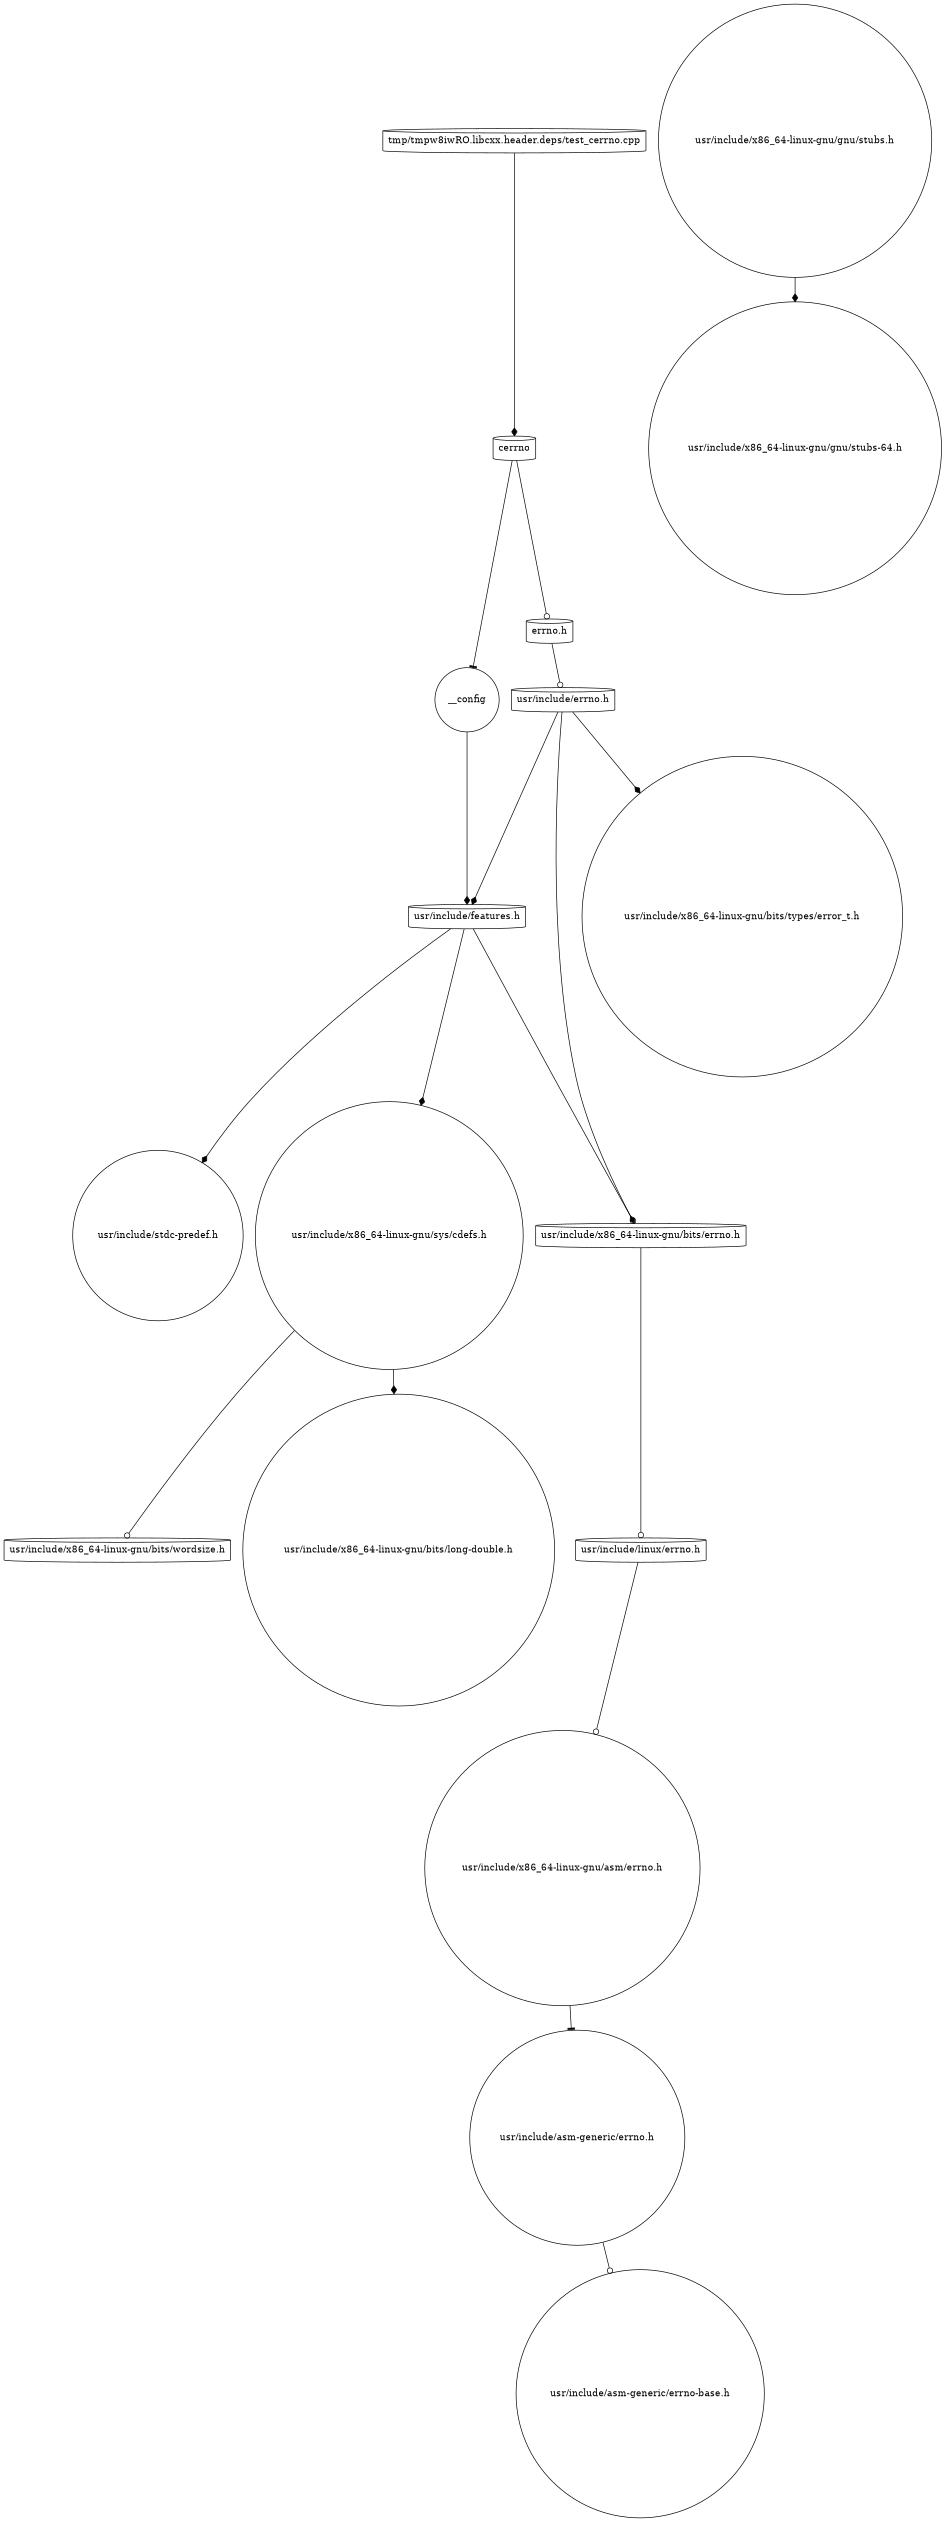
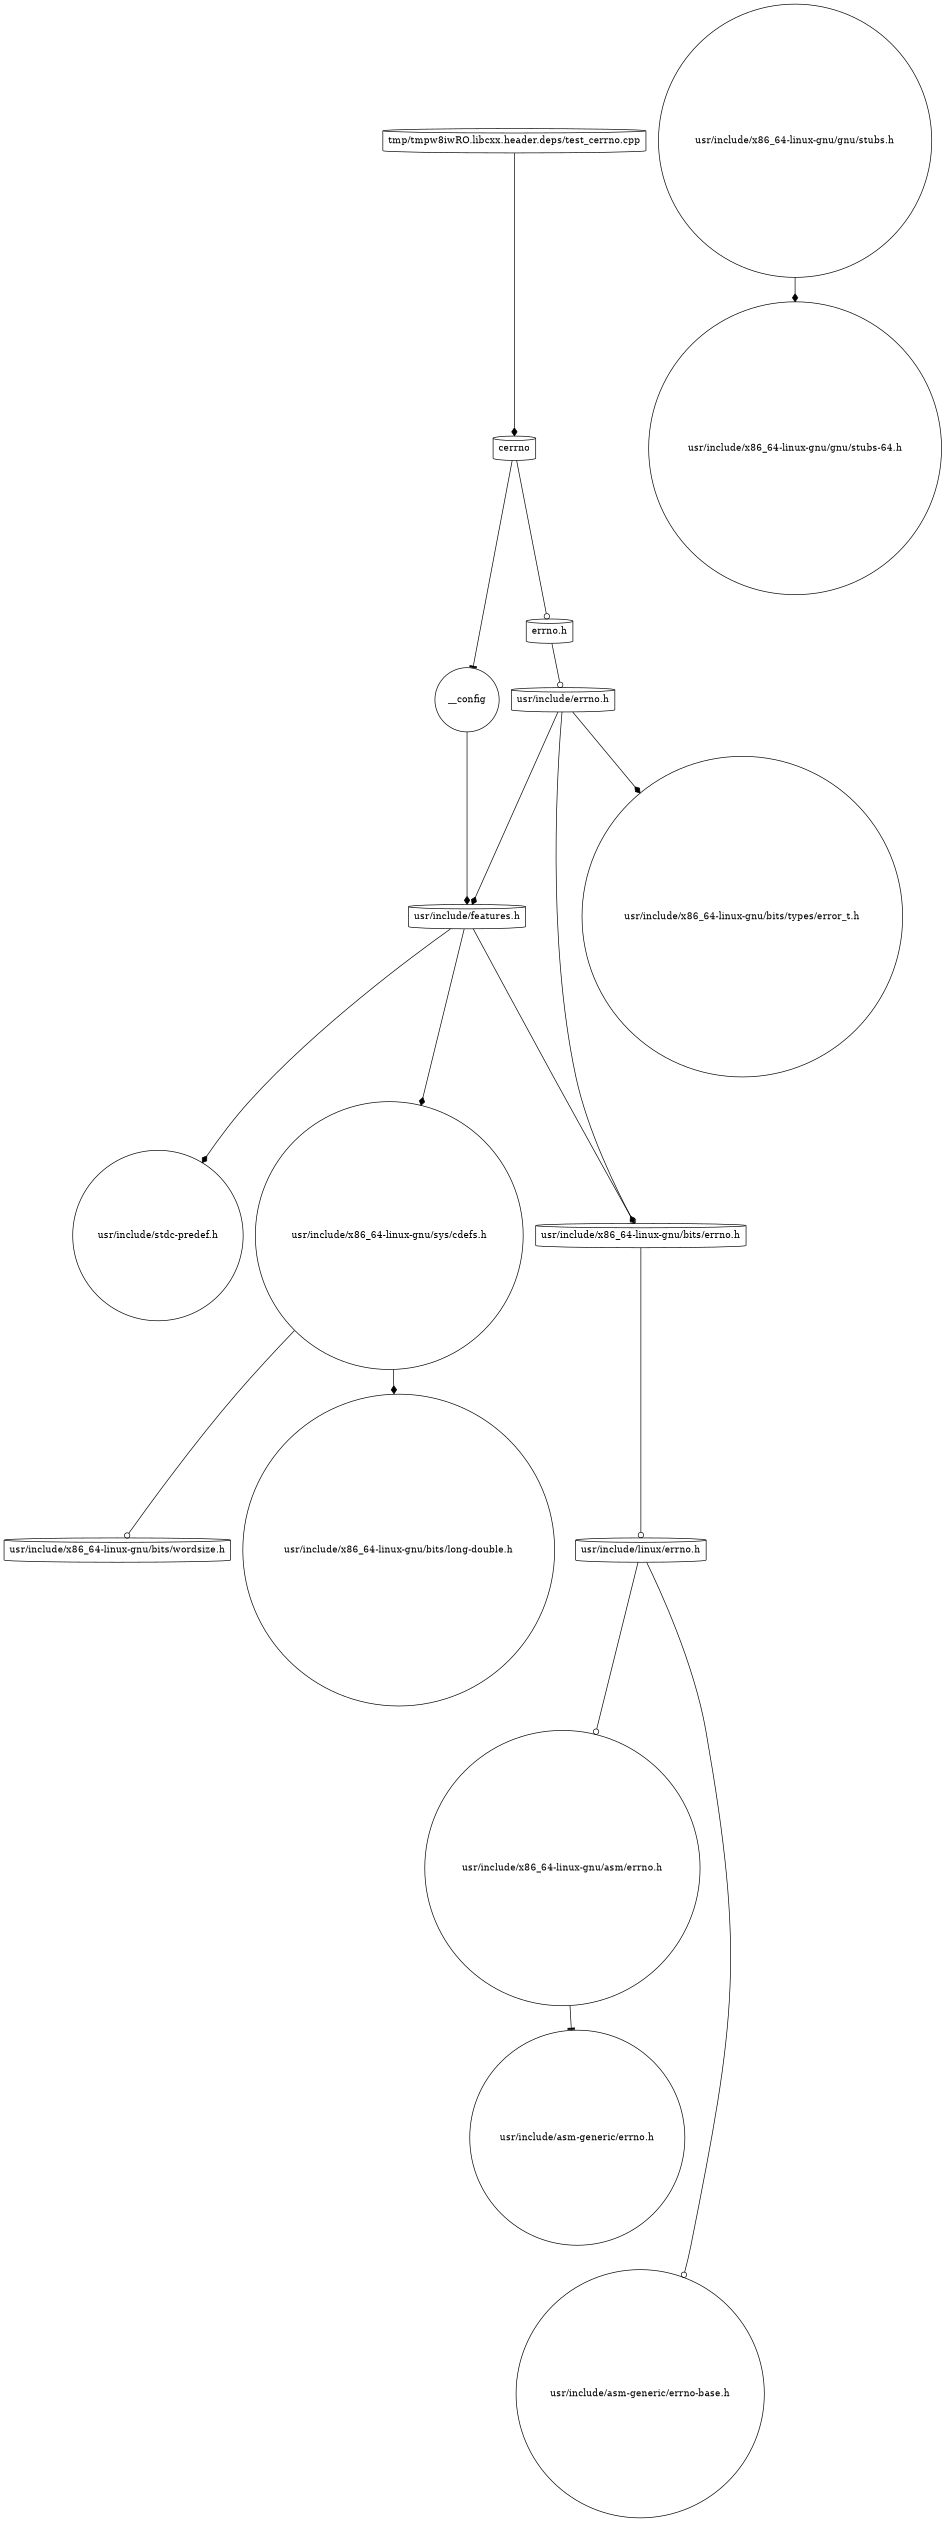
edge "usr/include/asm-generic/errno.h" -> "usr/include/asm-generic/errno-base.h": now "usr/include/linux/errno.h" -> "usr/include/asm-generic/errno-base.h"
